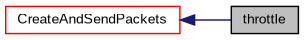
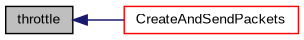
edge "throttle" -> "CreateAndSendPackets": reversed
